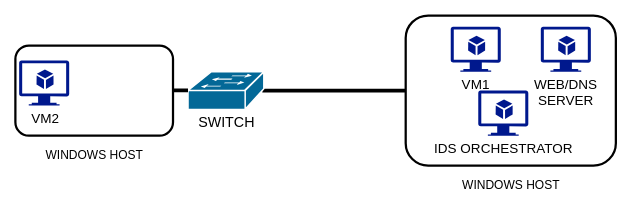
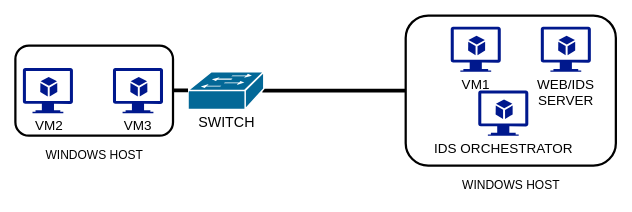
node "VM2": moved (44, 83) -> (48, 90)
node "WEB/DNS SERVER": label "WEB/DNS SERVER" -> "WEB/IDS SERVER"
node "VM3": added
